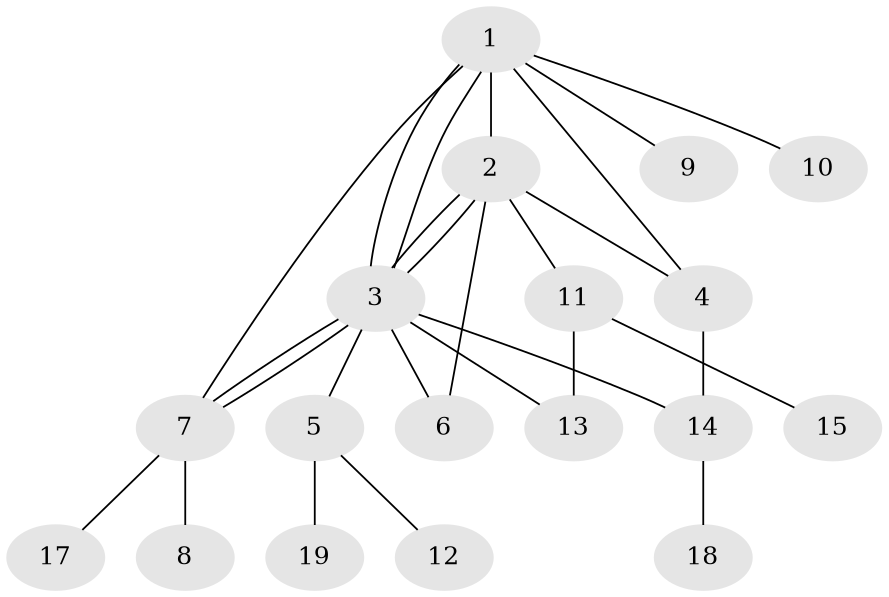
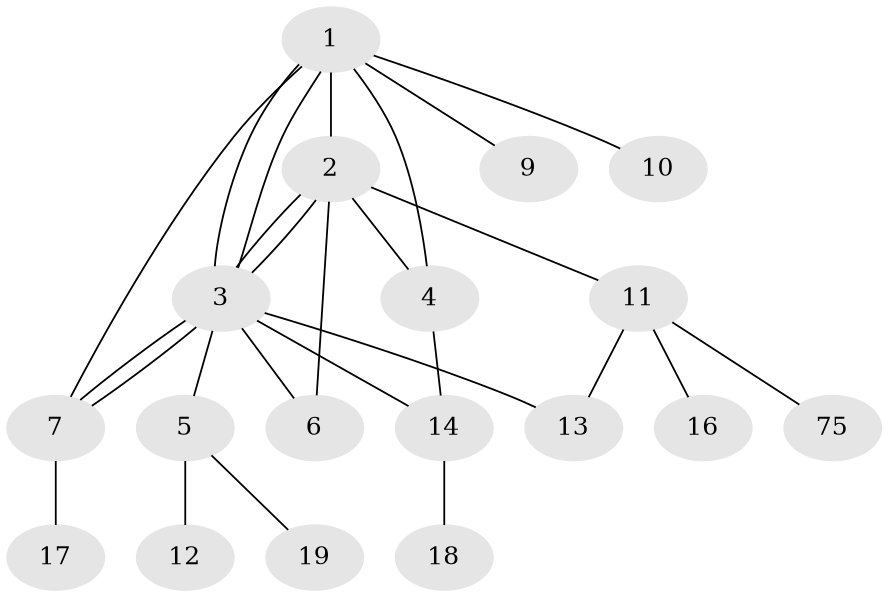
node "16": added
node "15": label "15" -> "75"
node "8": removed
